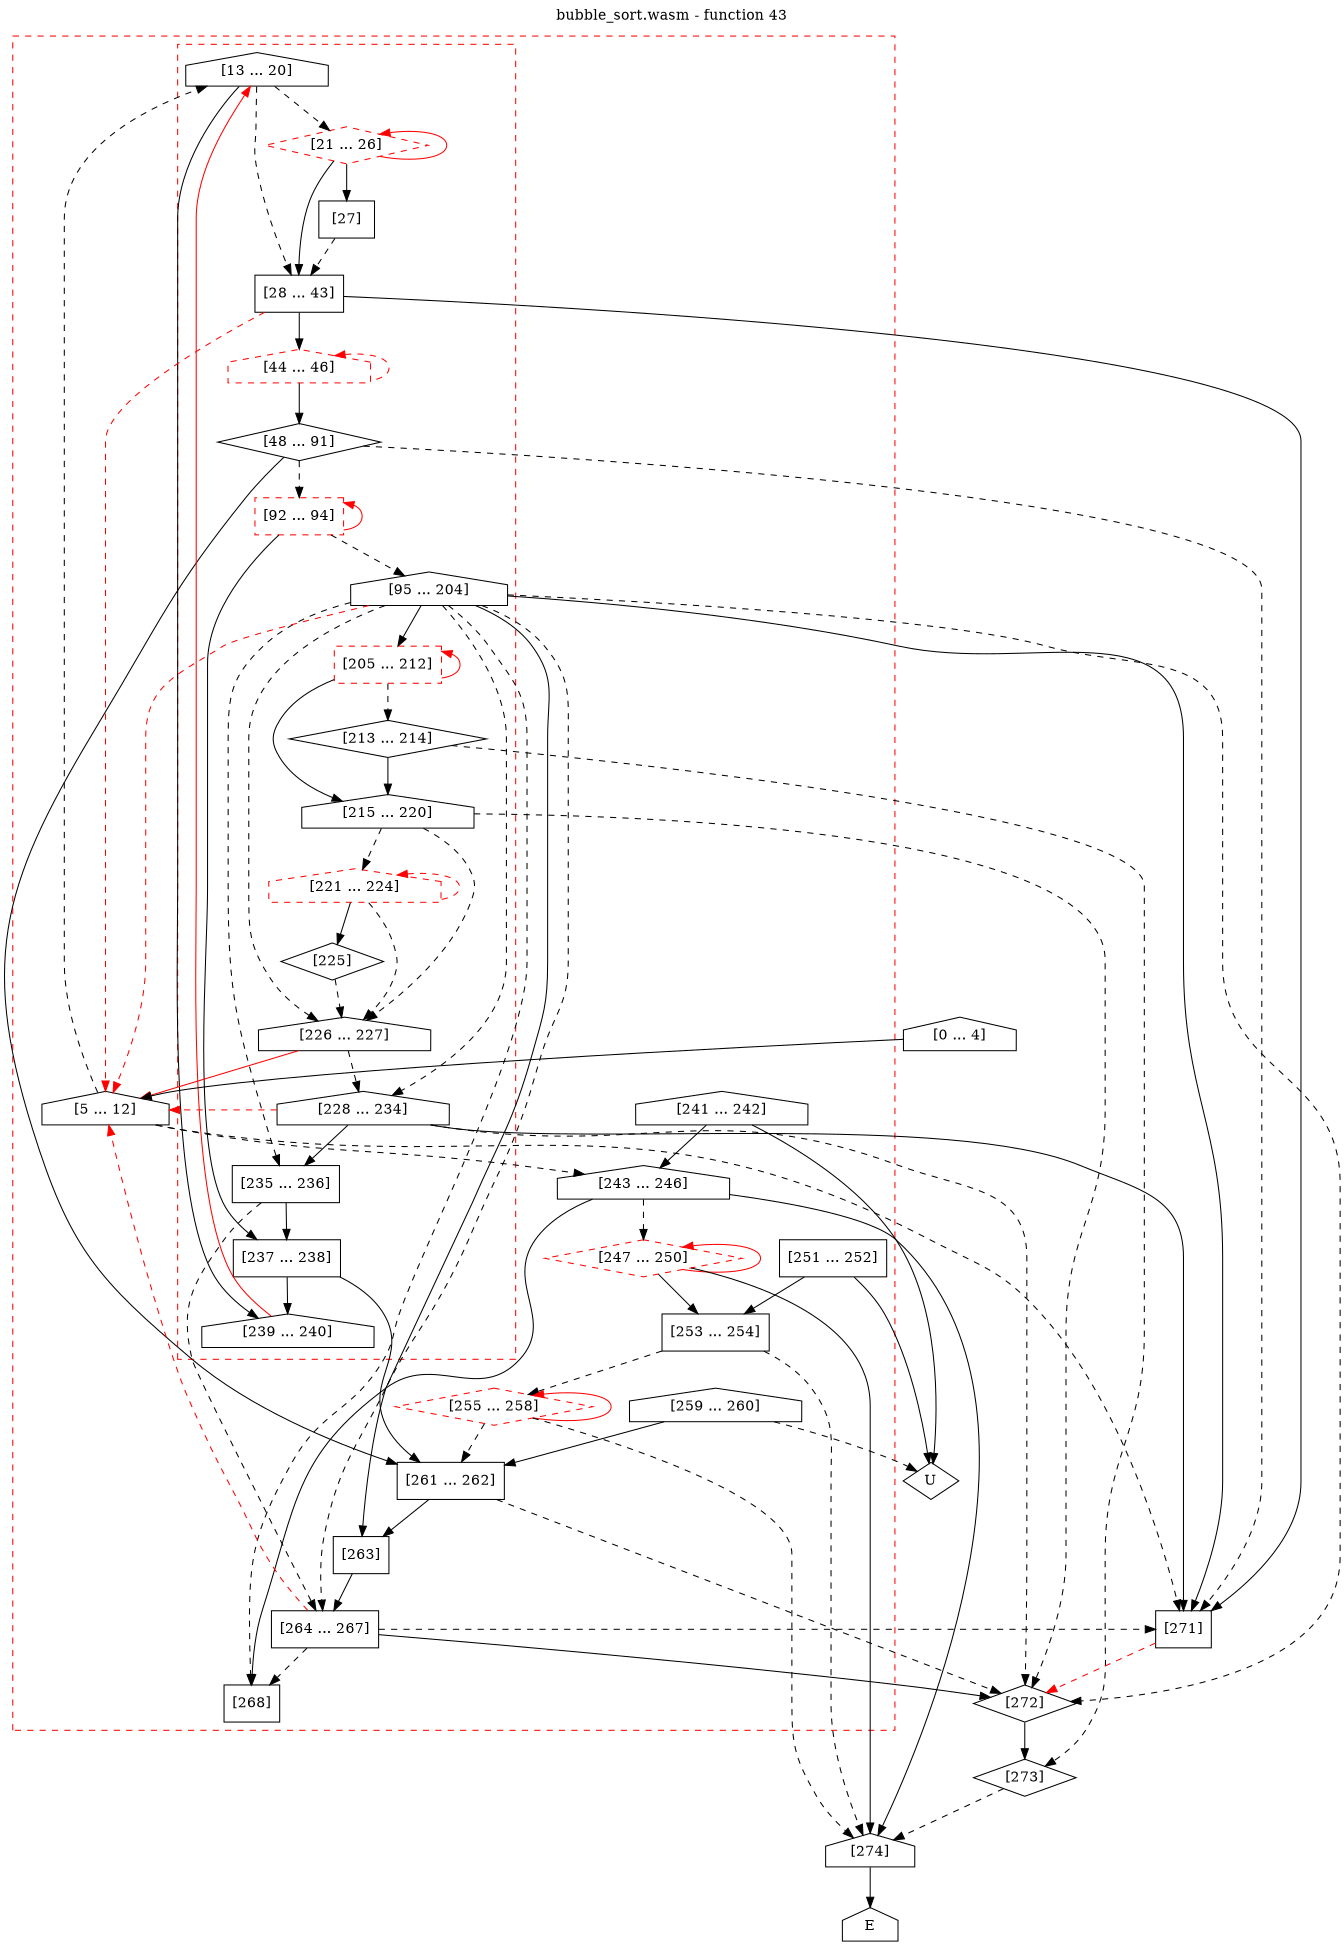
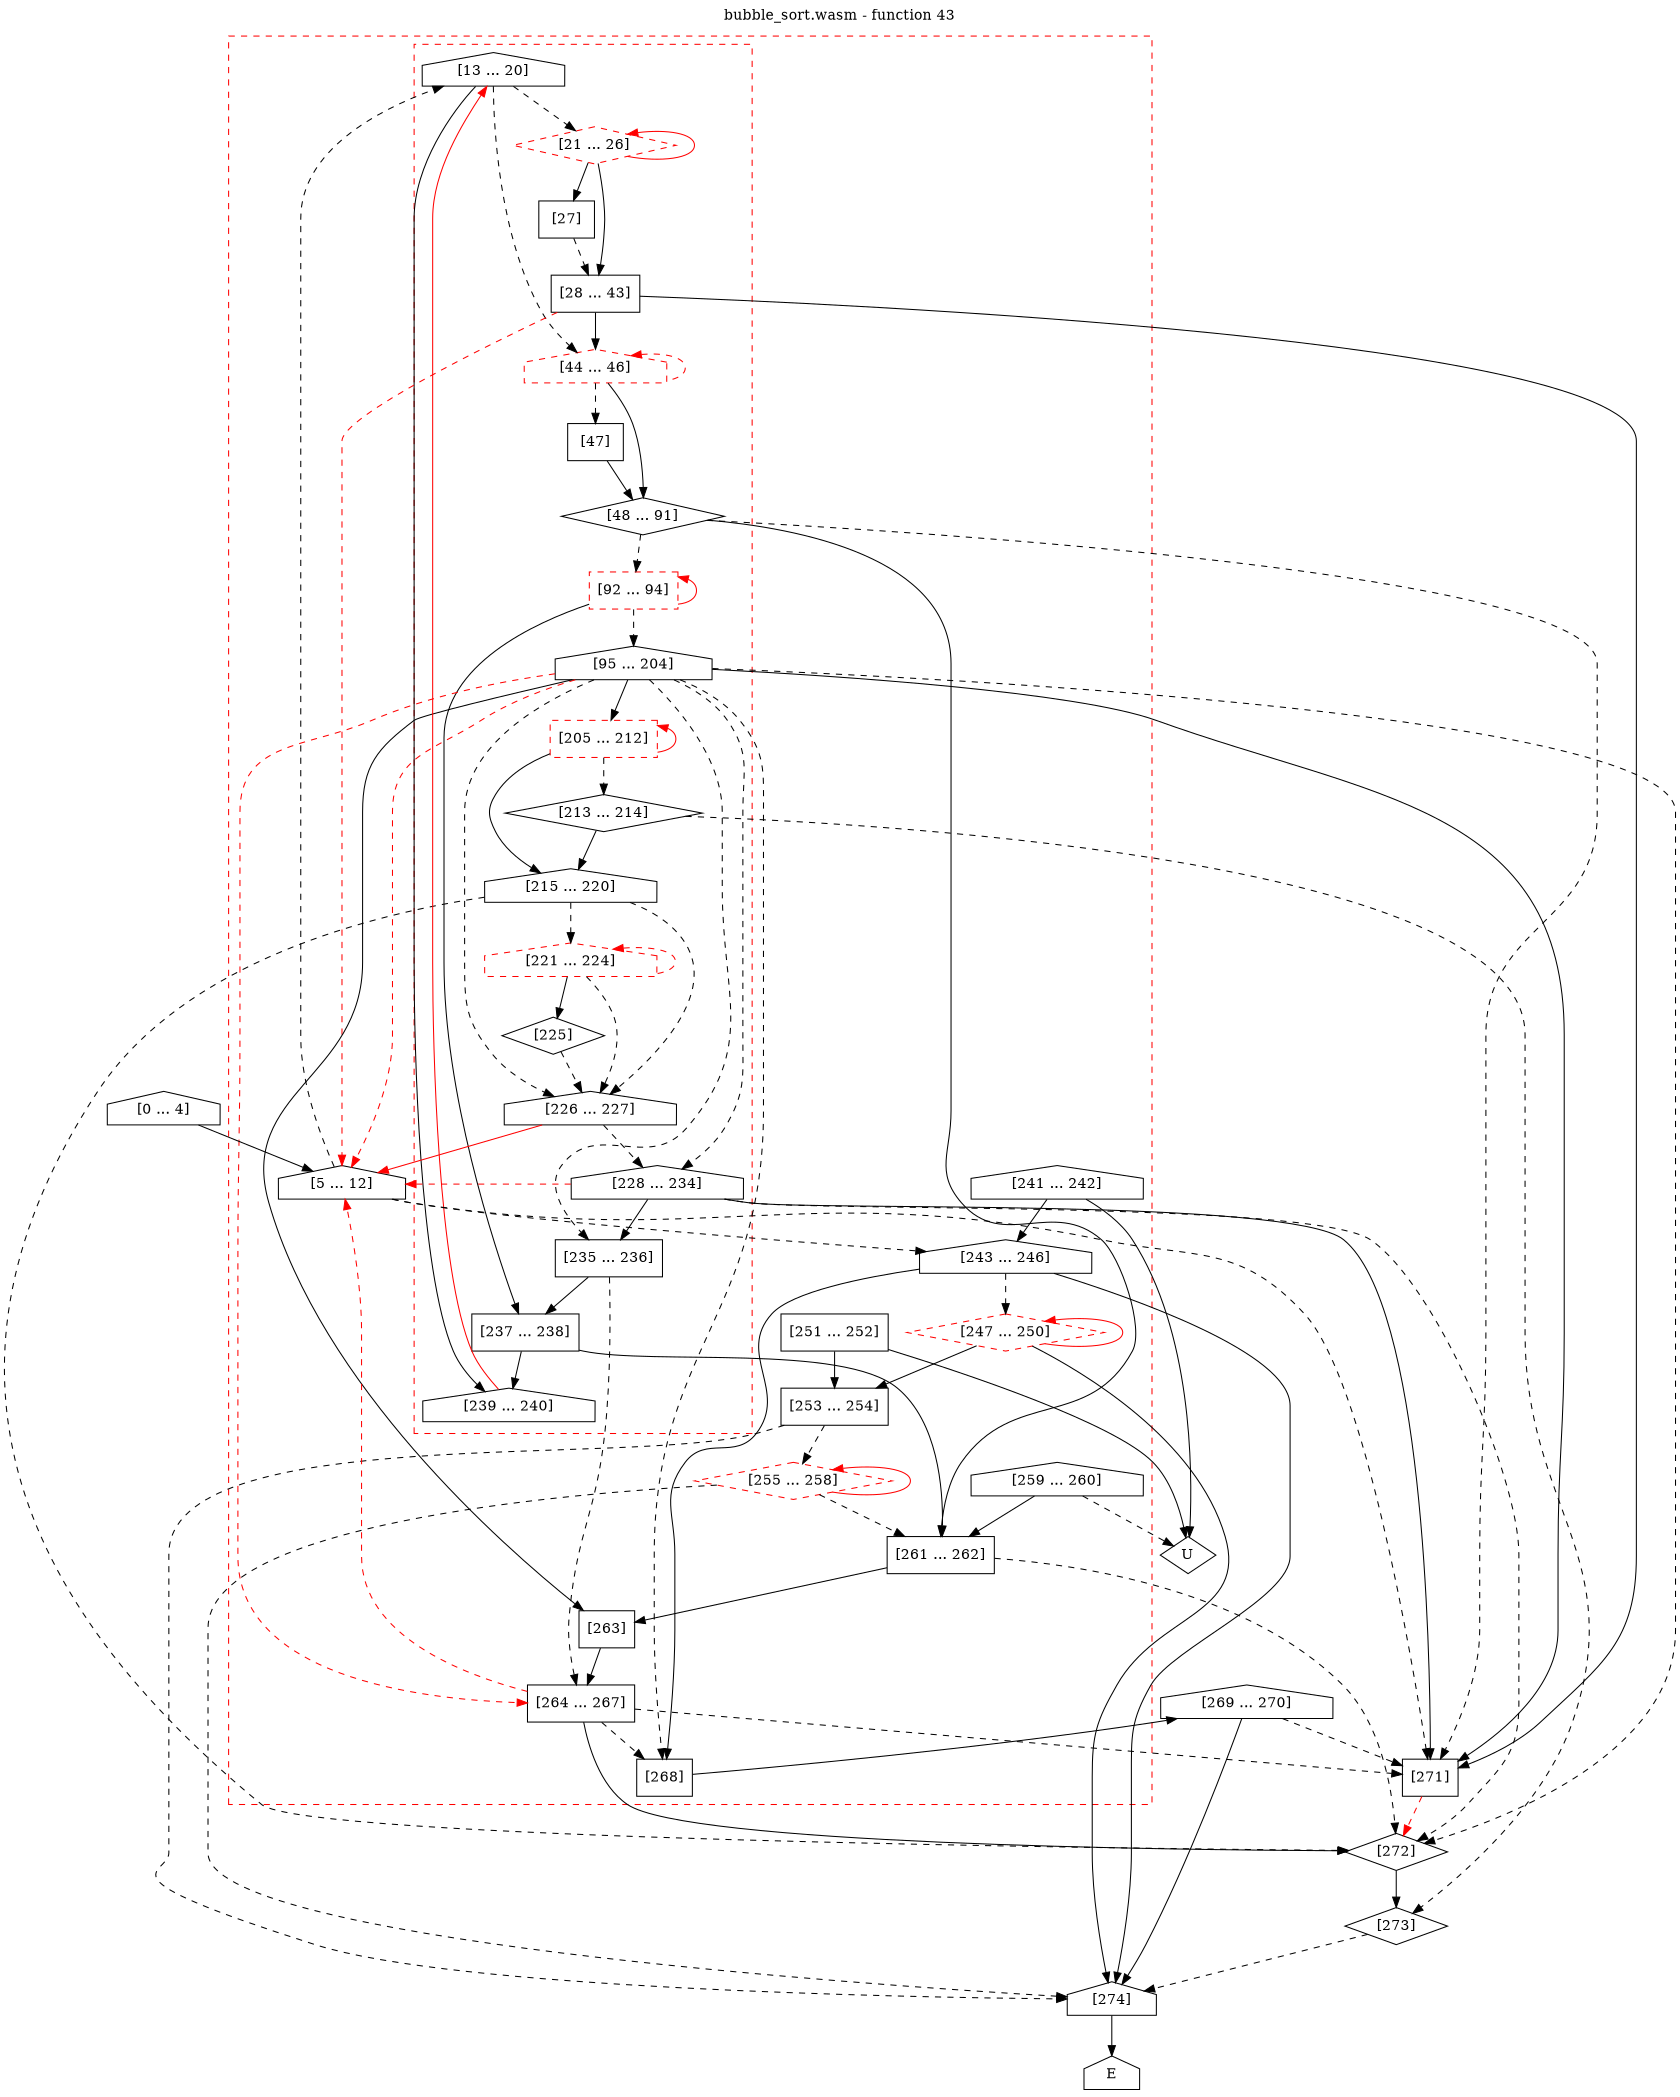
edge "[13 ... 20]" -> "[28 ... 43]": now "[13 ... 20]" -> "[44 ... 46]"
node "[47]": added
edge "[95 ... 204]" -> "[264 ... 267]": color black -> red
node "[269 ... 270]": added
